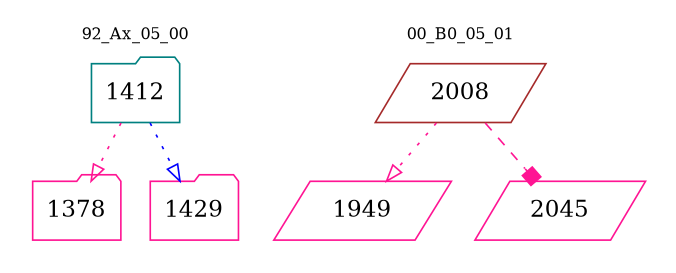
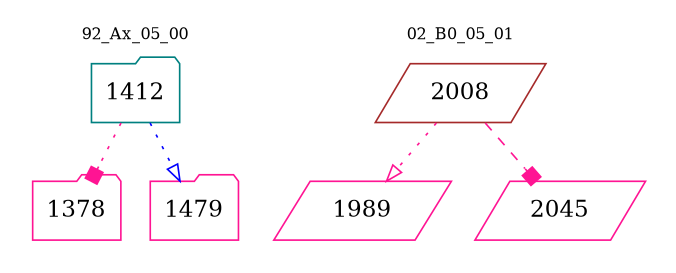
cluster "00_B0_05_01": label "00_B0_05_01" -> "02_B0_05_01"
edge "1412" -> "1378": arrowhead onormal -> box
node "1429": label "1429" -> "1479"
node "1949": label "1949" -> "1989"
